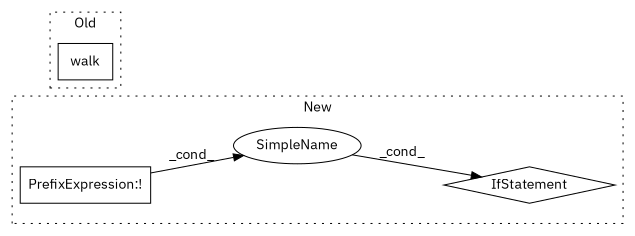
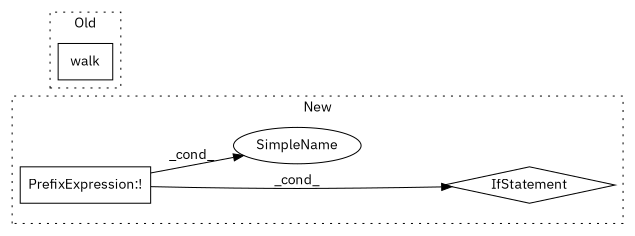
edge "SimpleName" -> "IfStatement": now "PrefixExpression:!" -> "IfStatement"
